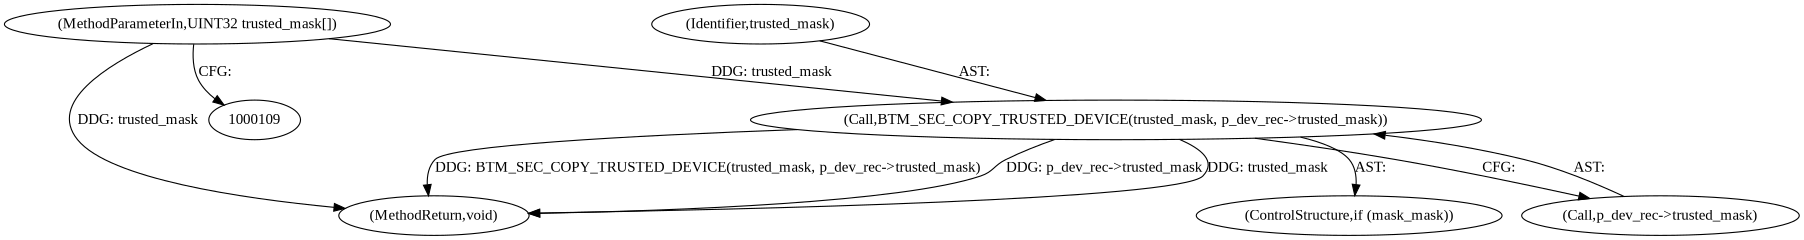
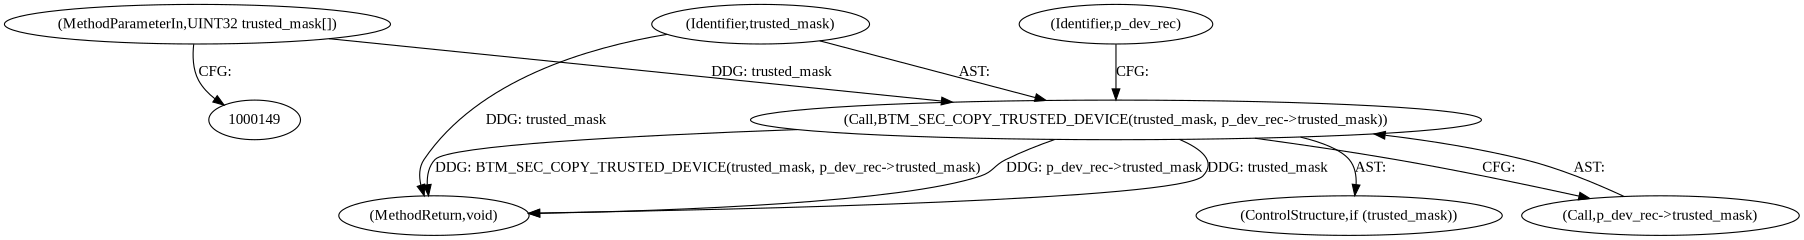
node "(Identifier,p_dev_rec)": added
node "1000109": label "1000109" -> "1000149"
edge "(MethodParameterIn,UINT32 trusted_mask[])" -> "(MethodReturn,void)": now "(Identifier,trusted_mask)" -> "(MethodReturn,void)"
node "(ControlStructure,if (mask_mask))": label "(ControlStructure,if (mask_mask))" -> "(ControlStructure,if (trusted_mask))"
